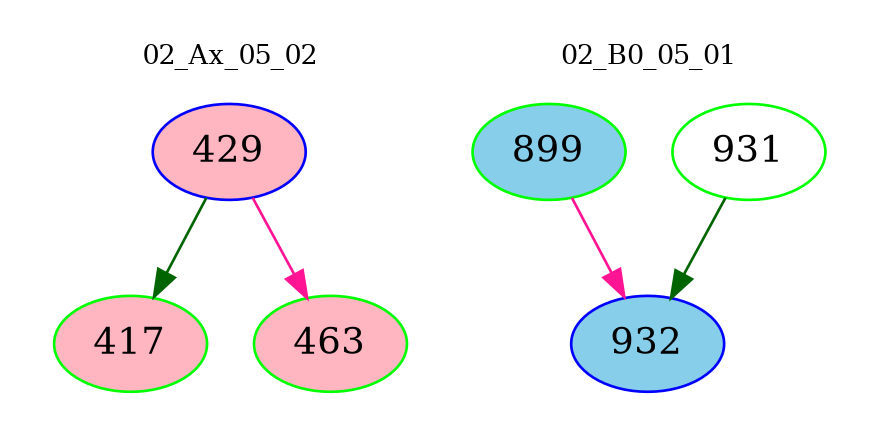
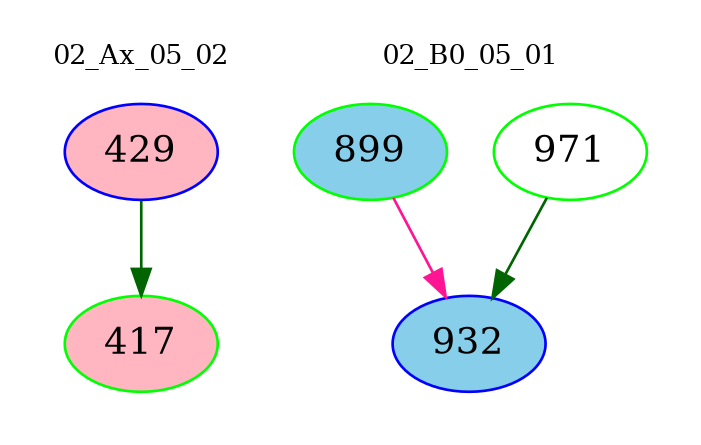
node "931": label "931" -> "971"
node "463": removed
